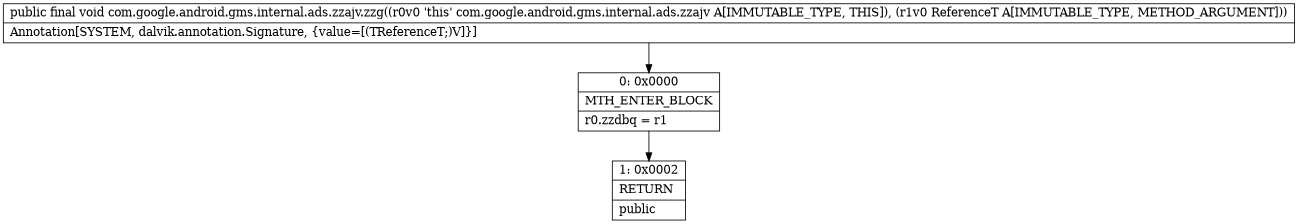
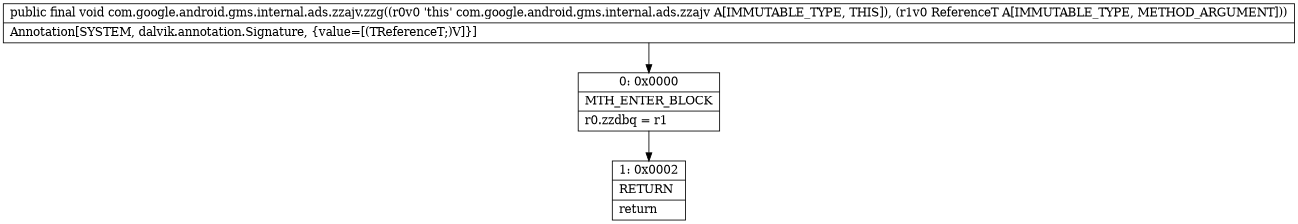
node "1: 0x0002": text "public" -> "return"
